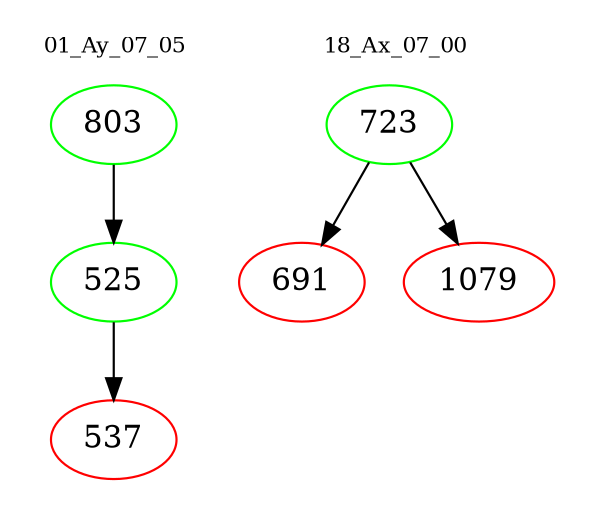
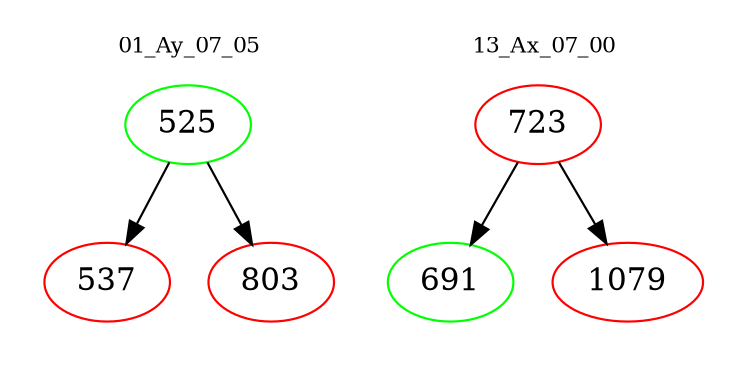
cluster "18_Ax_07_00": label "18_Ax_07_00" -> "13_Ax_07_00"
node "803": color green -> red
node "723": color green -> red
edge "803" -> "525": reversed
node "691": color red -> green
